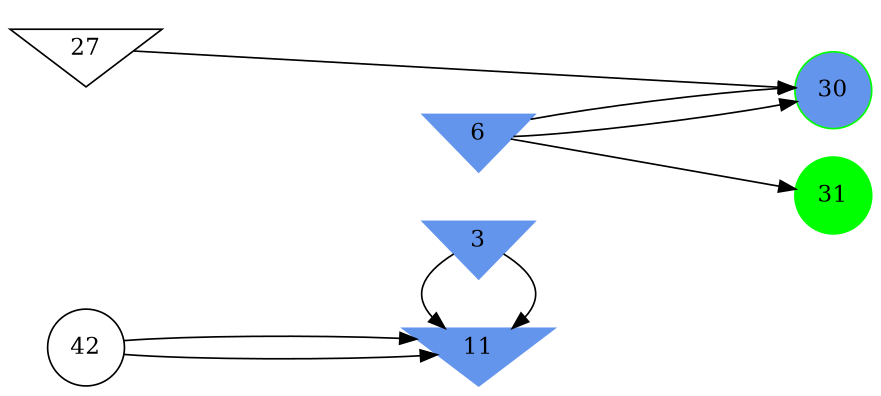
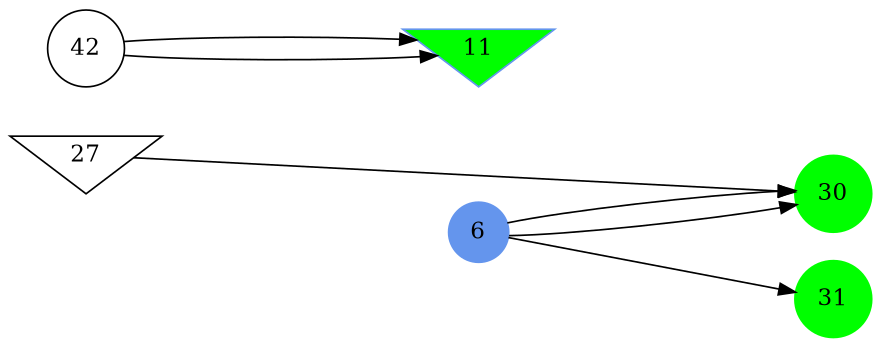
node "30": fillcolor cornflowerblue -> green
node "6": shape invtriangle -> circle
node "3": removed
node "11": fillcolor cornflowerblue -> green
